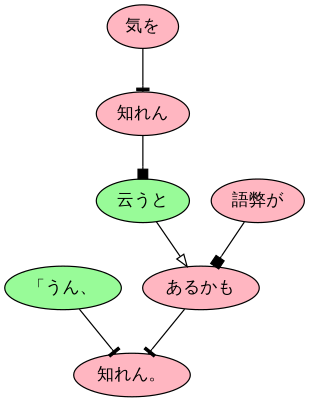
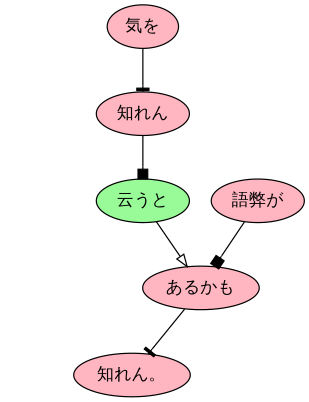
node "「うん、": removed
